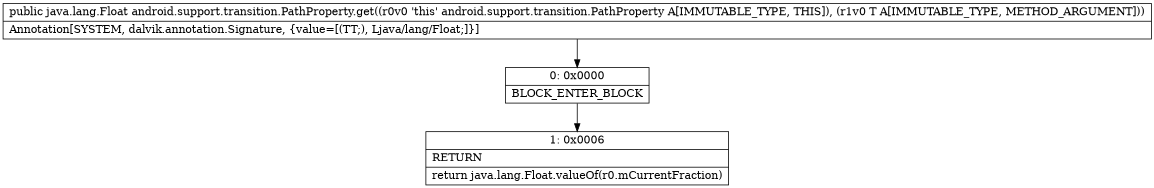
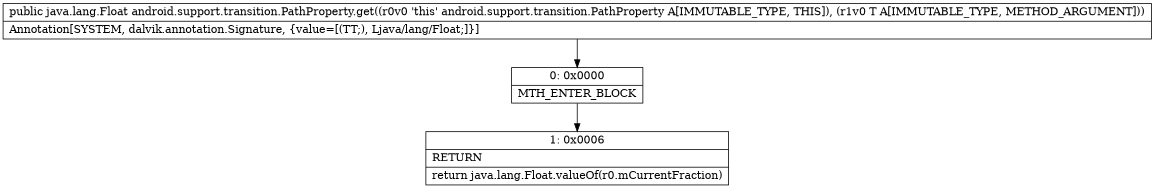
node "0: 0x0000": text "BLOCK_ENTER_BLOCK" -> "MTH_ENTER_BLOCK"
